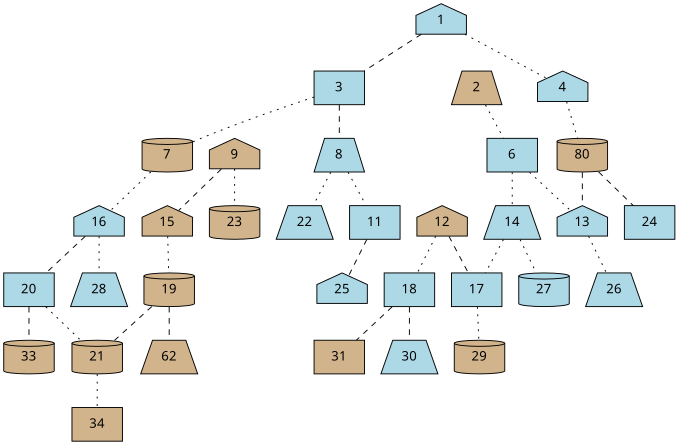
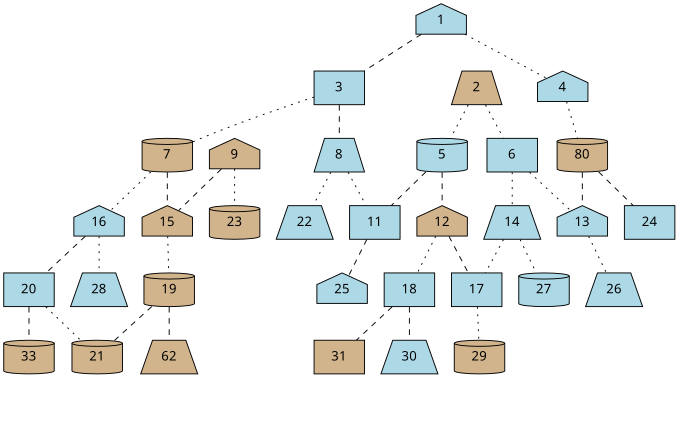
node "5": added
edge "7" -- "15": added
node "34": removed
